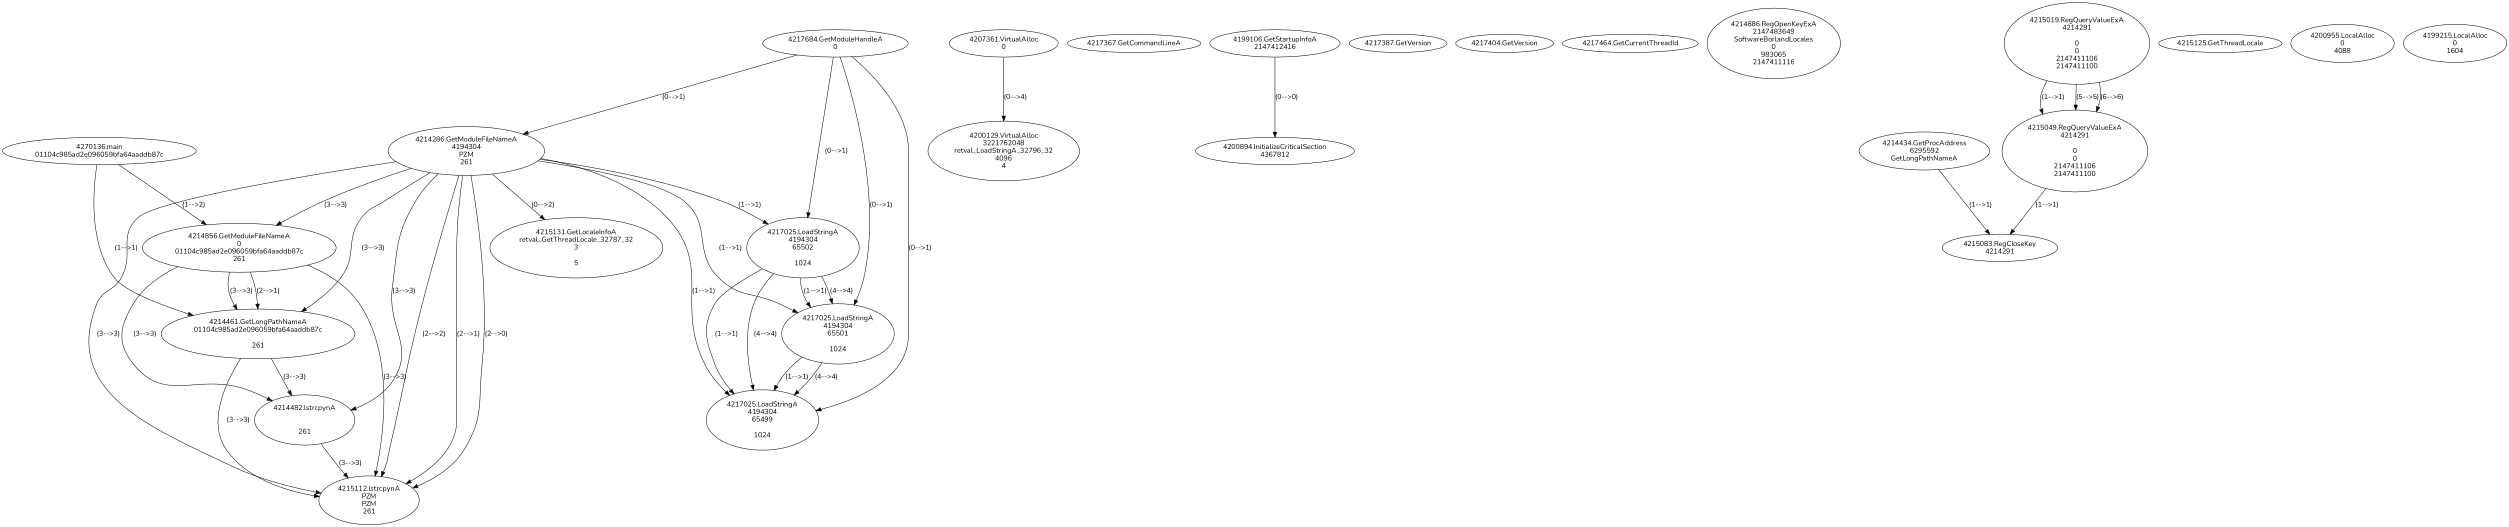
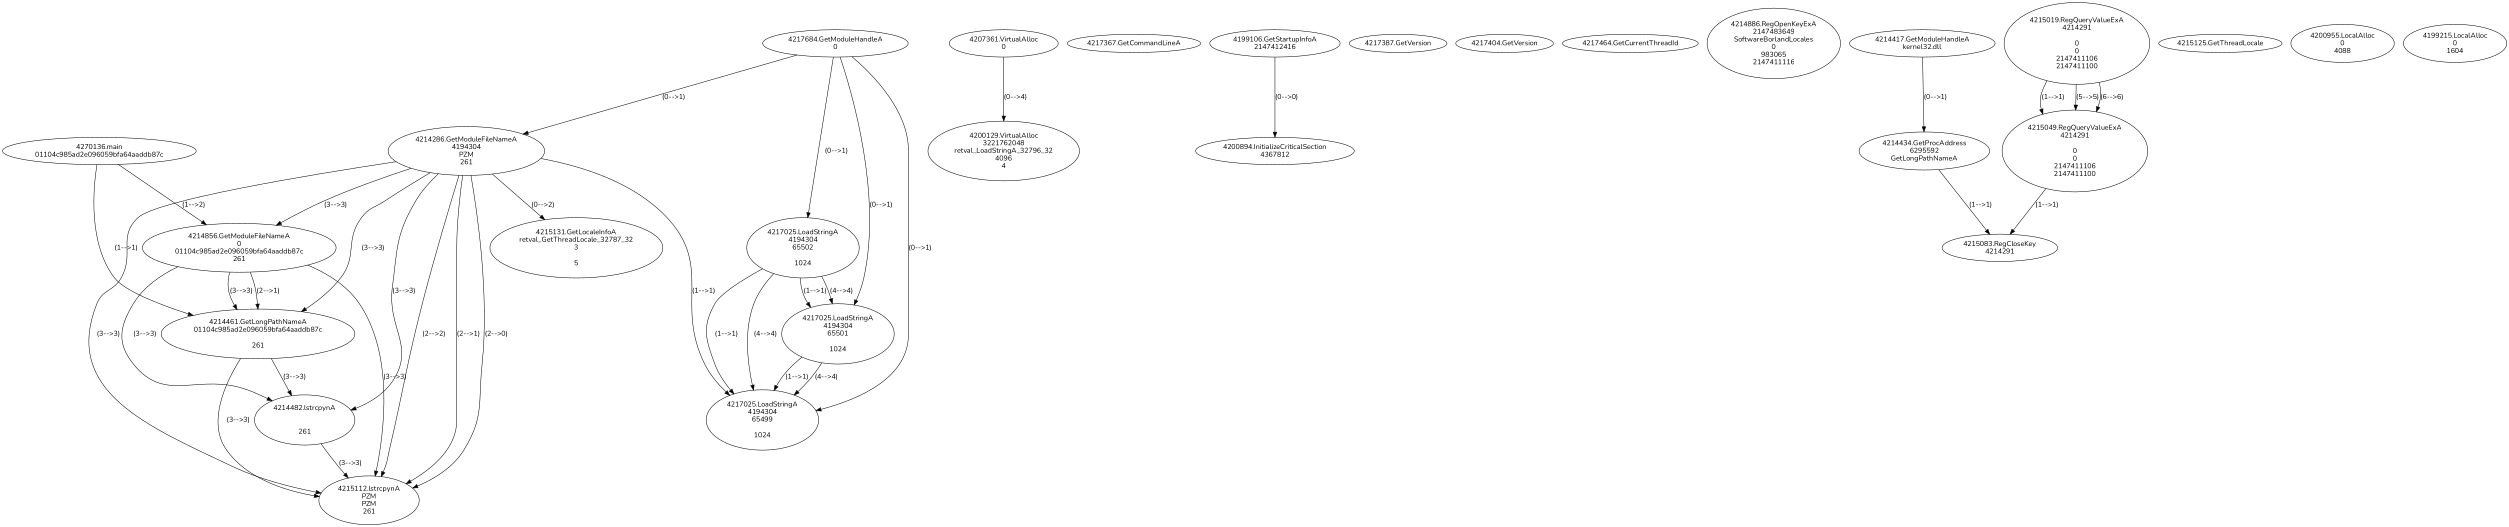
node "4214417.GetModuleHandleA kernel32.dll": added
edge "4214286.GetModuleFileNameA 4194304 PZM 261" -> "4217025.LoadStringA 4194304 65502 1024": removed, label "(1-->1)"
edge "4214286.GetModuleFileNameA 4194304 PZM 261" -> "4217025.LoadStringA 4194304 65501 1024": removed, label "(1-->1)"
